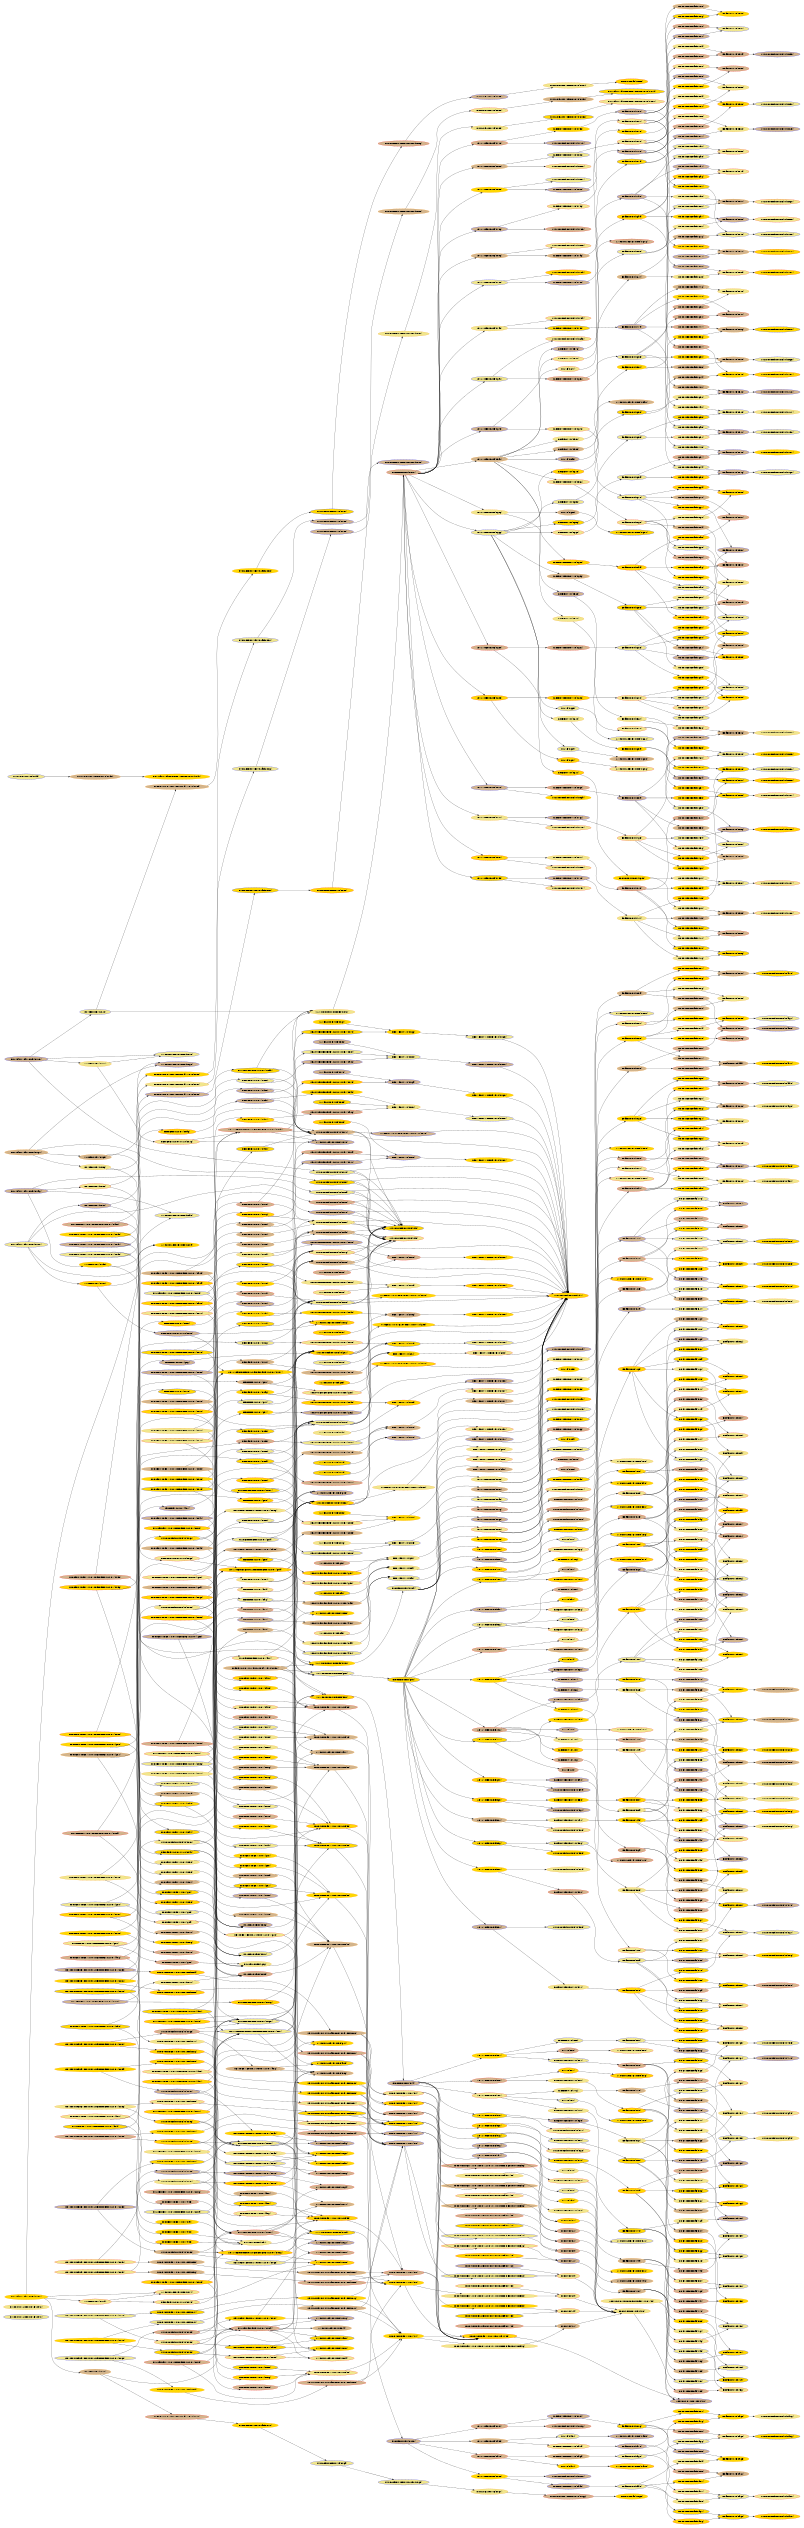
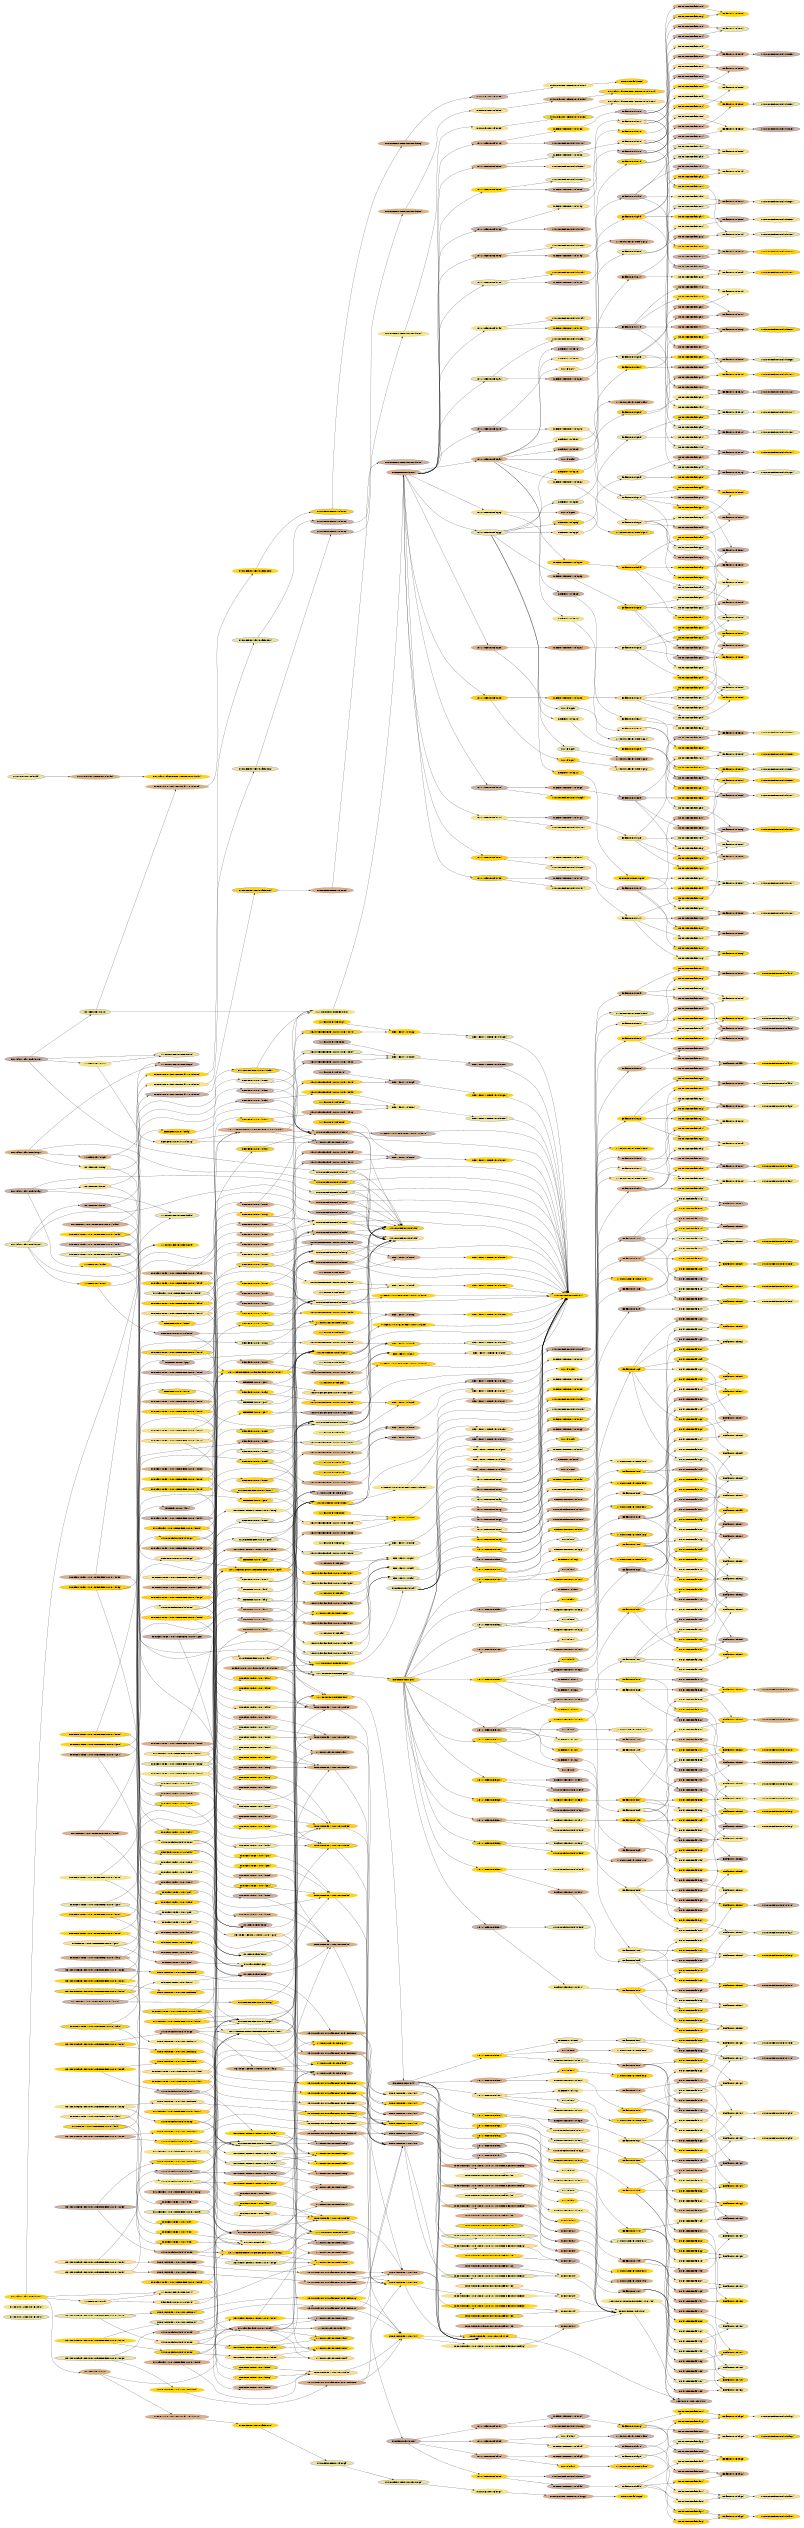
node "EDGE_CURVE(1535)": fillcolor gold -> tan
node "SURFACE_SIDE_STYLE(2201)": fillcolor gold -> tan
